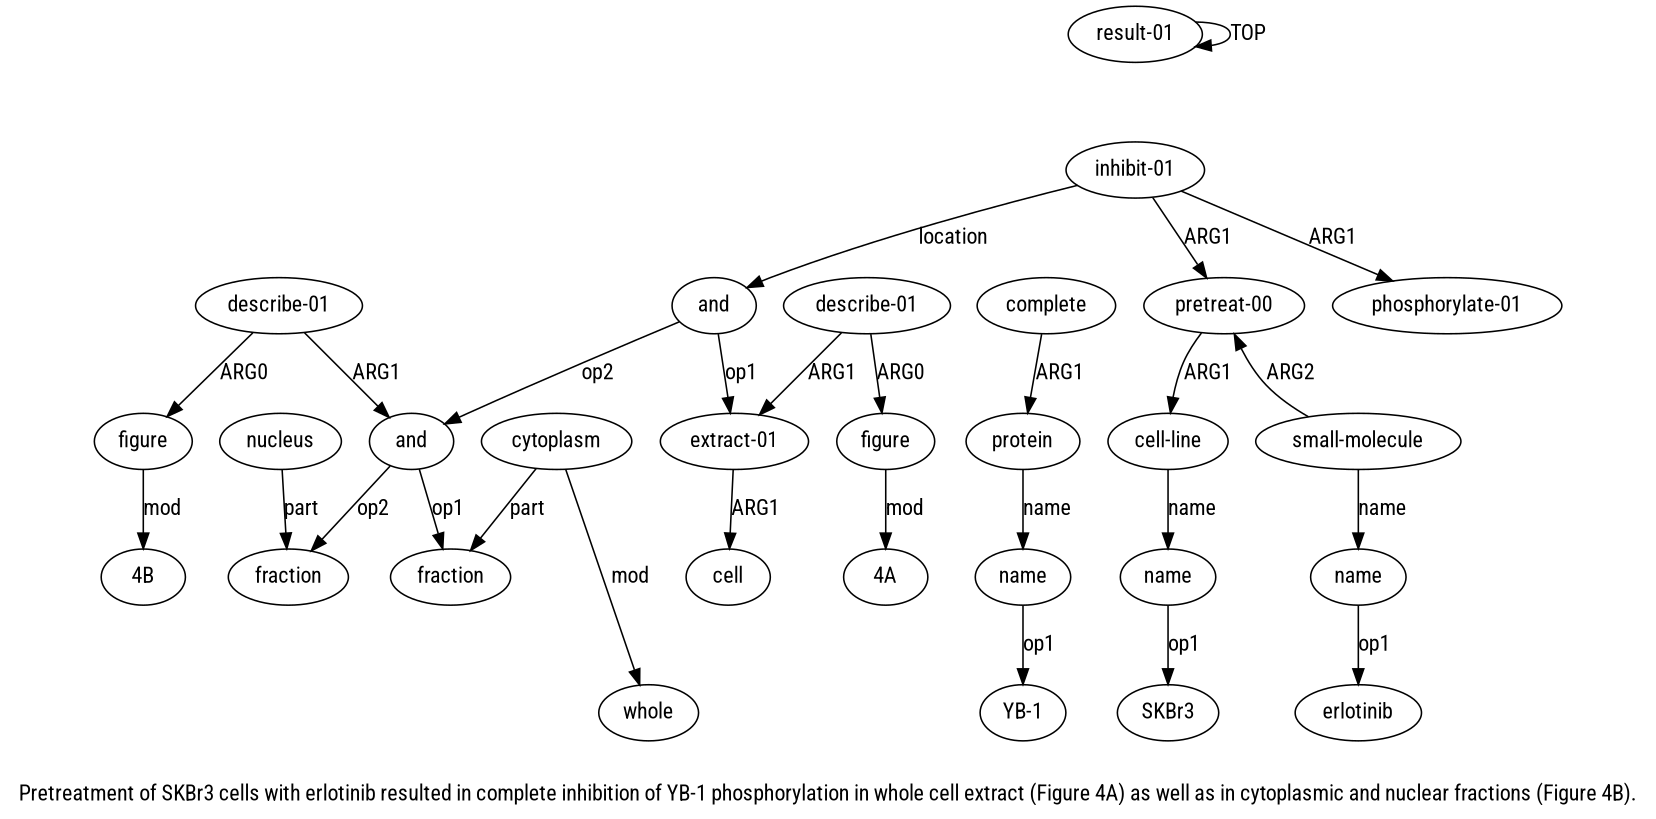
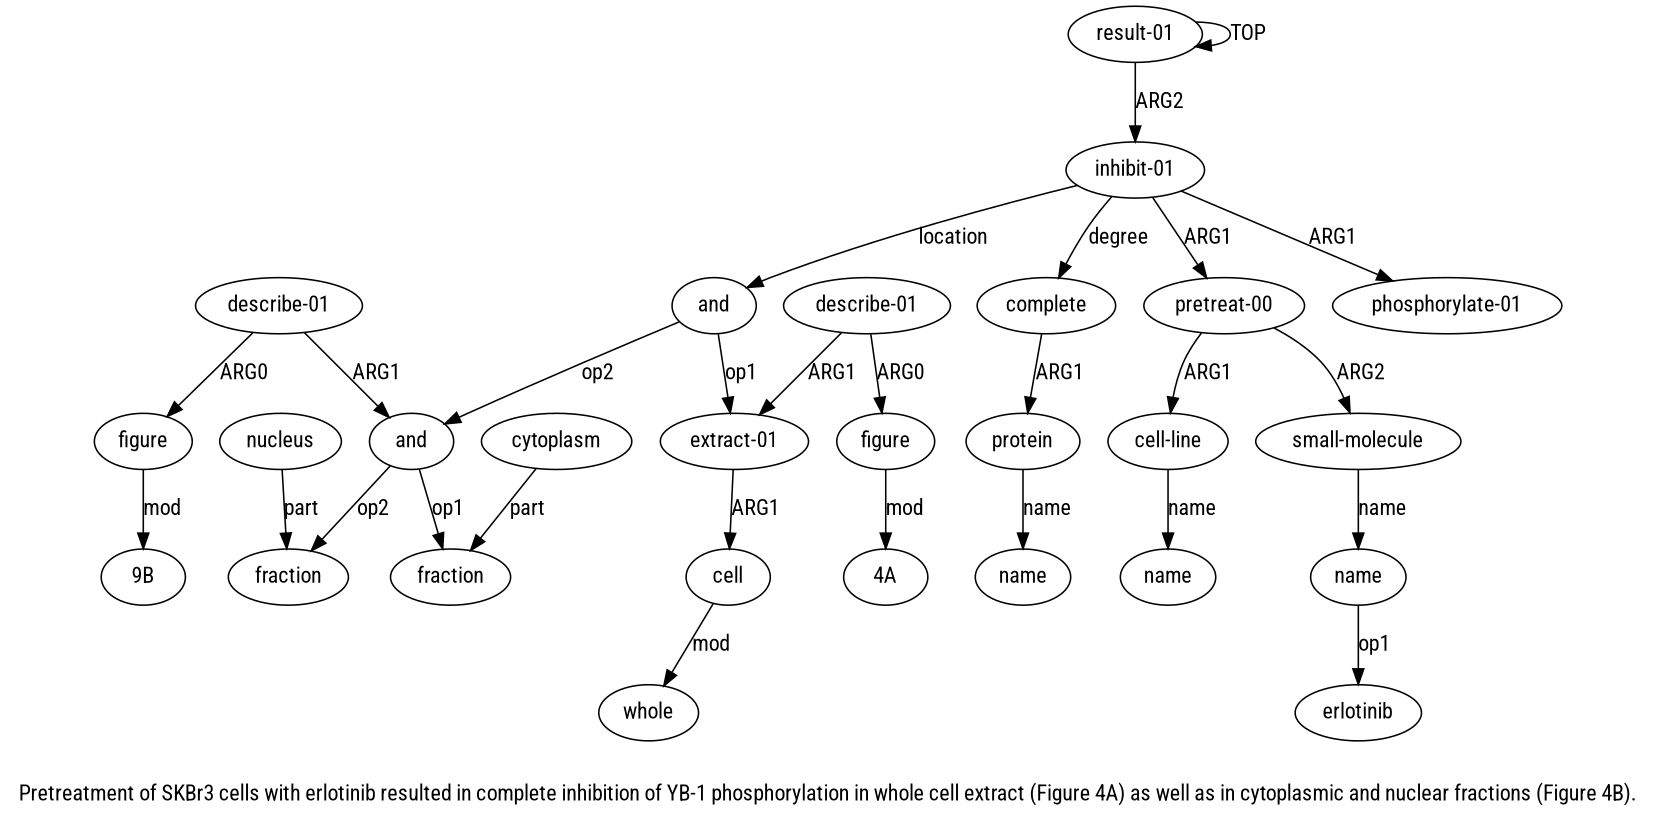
edge "result-01" -> "inhibit-01": added, label "ARG2"
edge "inhibit-01" -> "complete": added, label "degree"
edge "small-molecule" -> "pretreat-00": reversed
edge "cytoplasm" -> "whole": now "cell" -> "whole"
node "4B": label "4B" -> "9B"
node "YB-1": removed
node "SKBr3": removed
